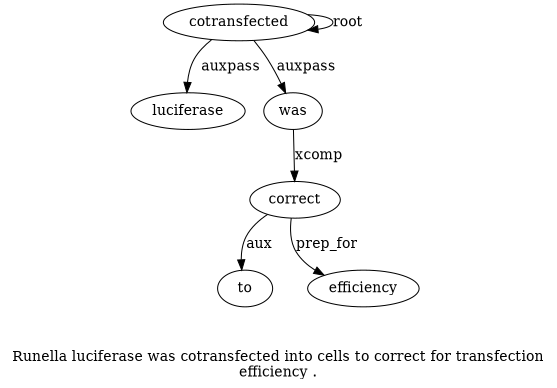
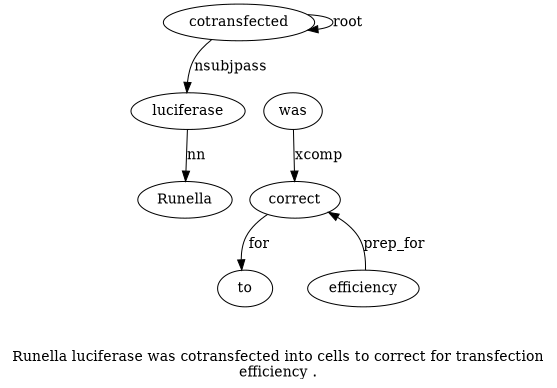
edge "cotransfected" -> "was": removed, label "auxpass"
edge "cotransfected" -> "luciferase": label "auxpass" -> "nsubjpass"
node "Runella": added
edge "correct" -> "to": label "aux" -> "for"
edge "correct" -> "efficiency": reversed
